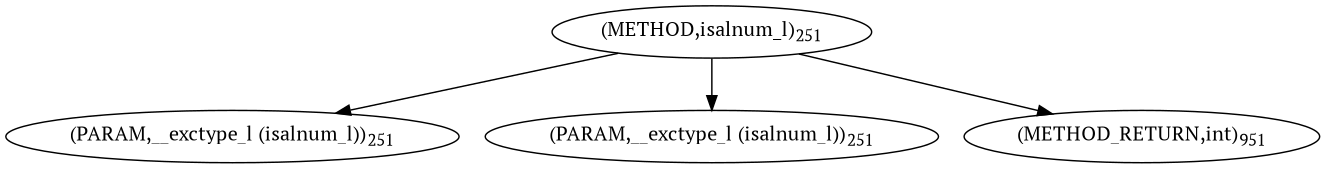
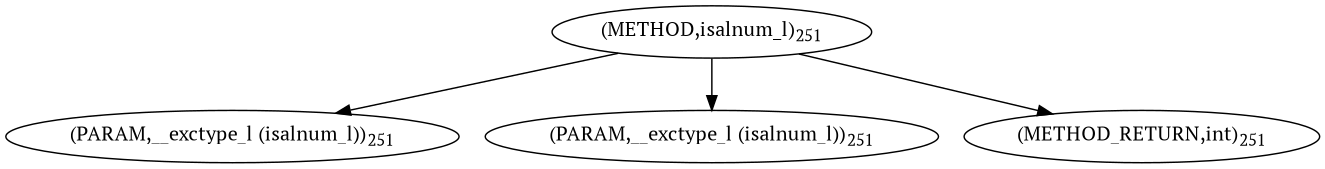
node "(METHOD_RETURN,int)": text "951" -> "251"
